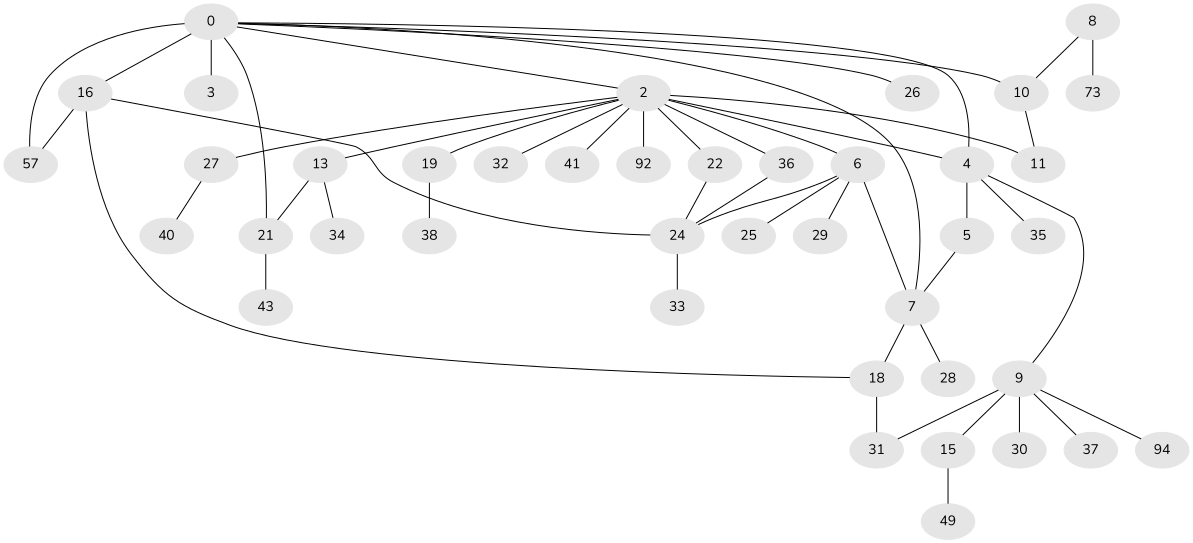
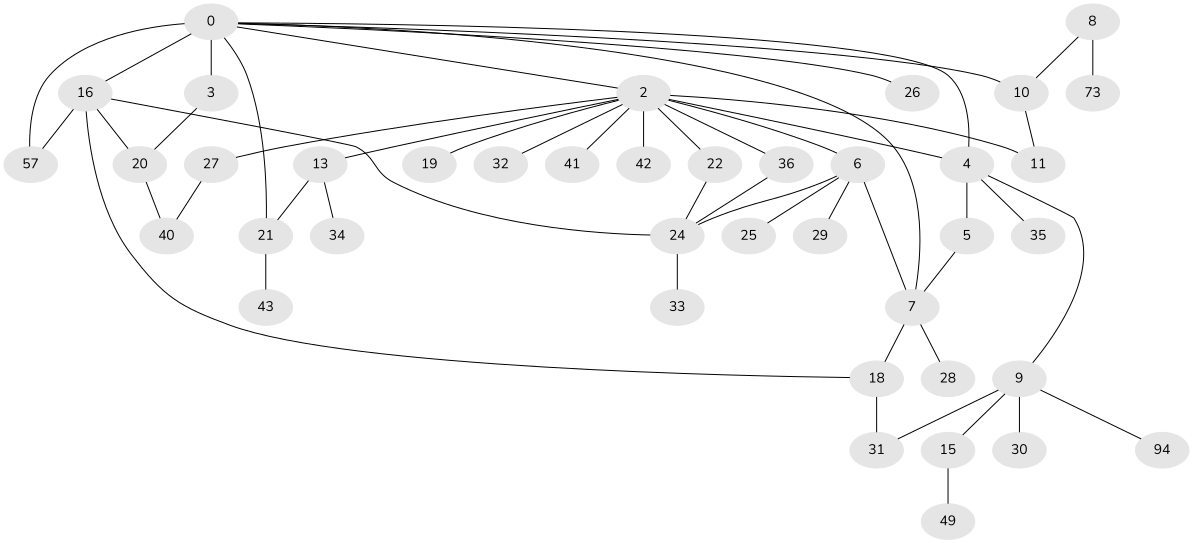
node "20": added
node "92": label "92" -> "42"
node "38": removed
node "37": removed
